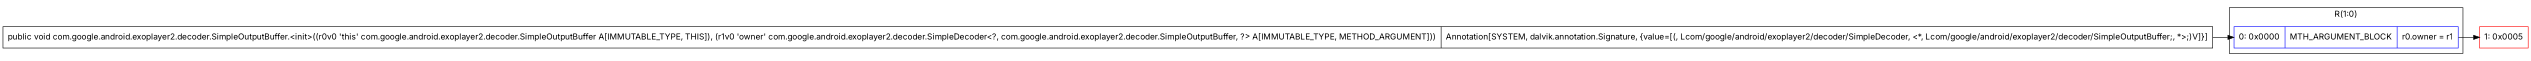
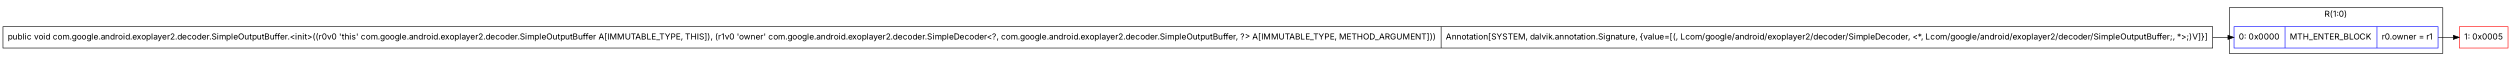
node "0: 0x0000": text "MTH_ARGUMENT_BLOCK" -> "MTH_ENTER_BLOCK"
